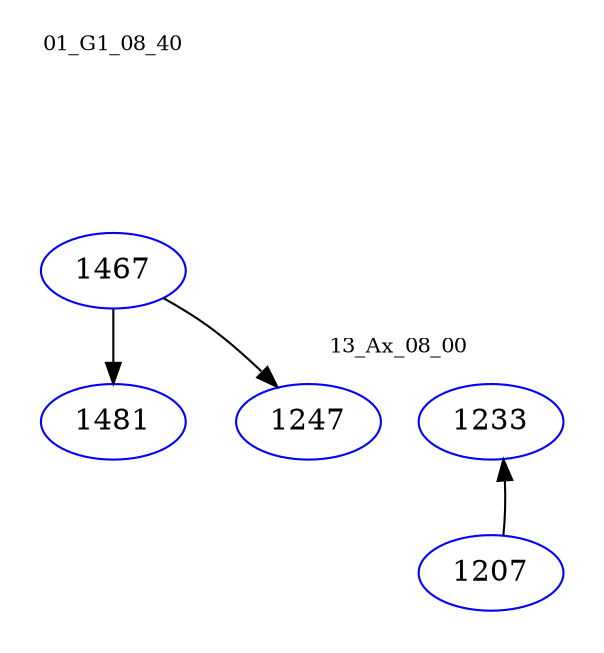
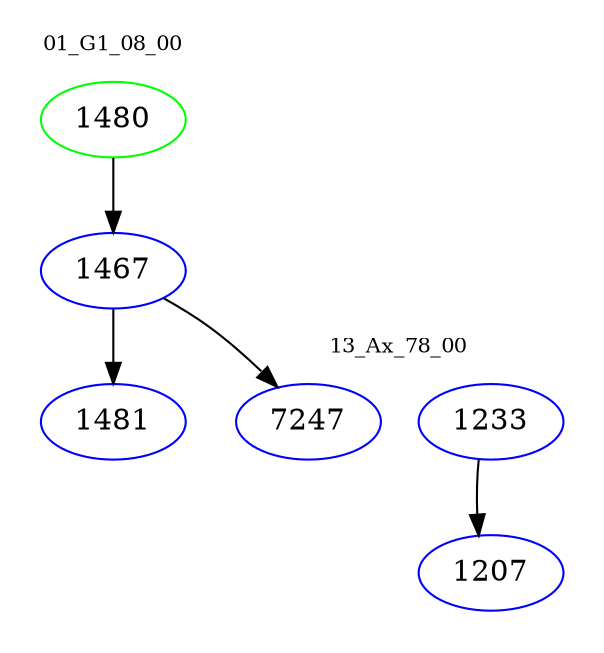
cluster "01_G1_08_40": label "01_G1_08_40" -> "01_G1_08_00"
node "1480": added
cluster "13_Ax_08_00": label "13_Ax_08_00" -> "13_Ax_78_00"
node "1247": label "1247" -> "7247"
edge "1207" -> "1233": reversed
